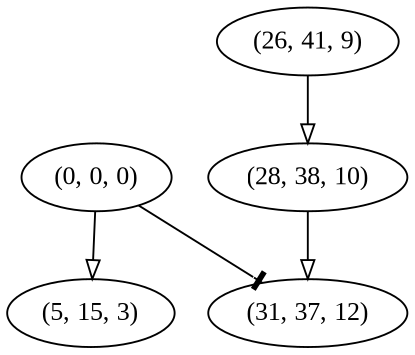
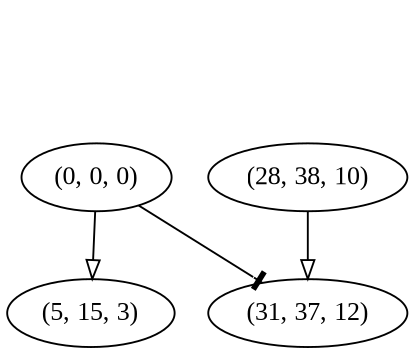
node "(26, 41, 9)": removed
